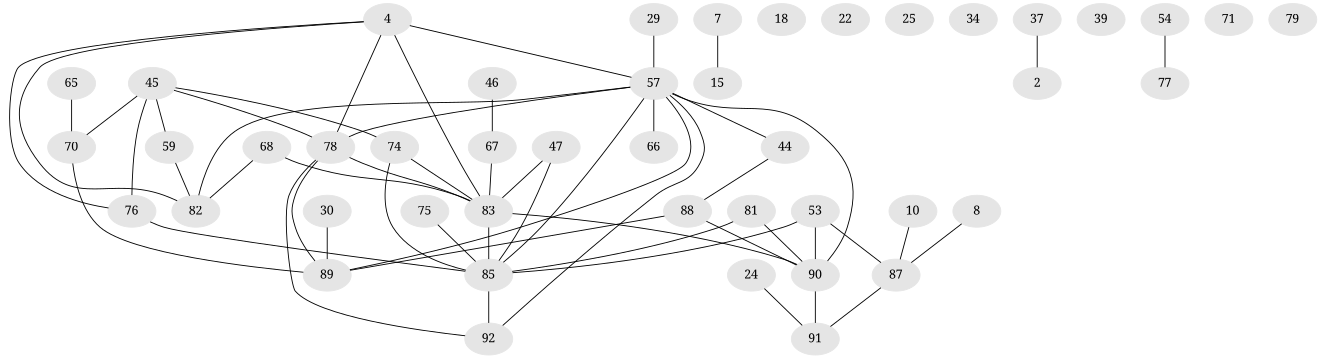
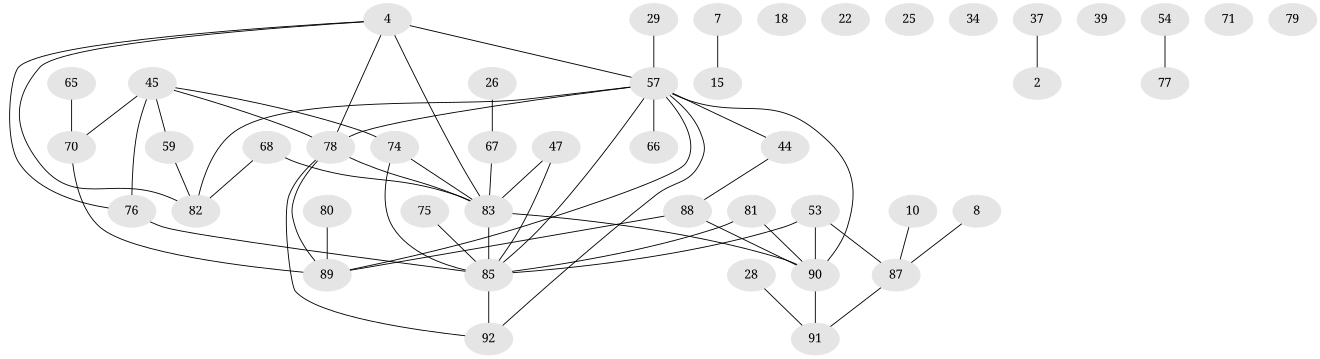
node "46": label "46" -> "26"
node "30": label "30" -> "80"
node "24": label "24" -> "28"
